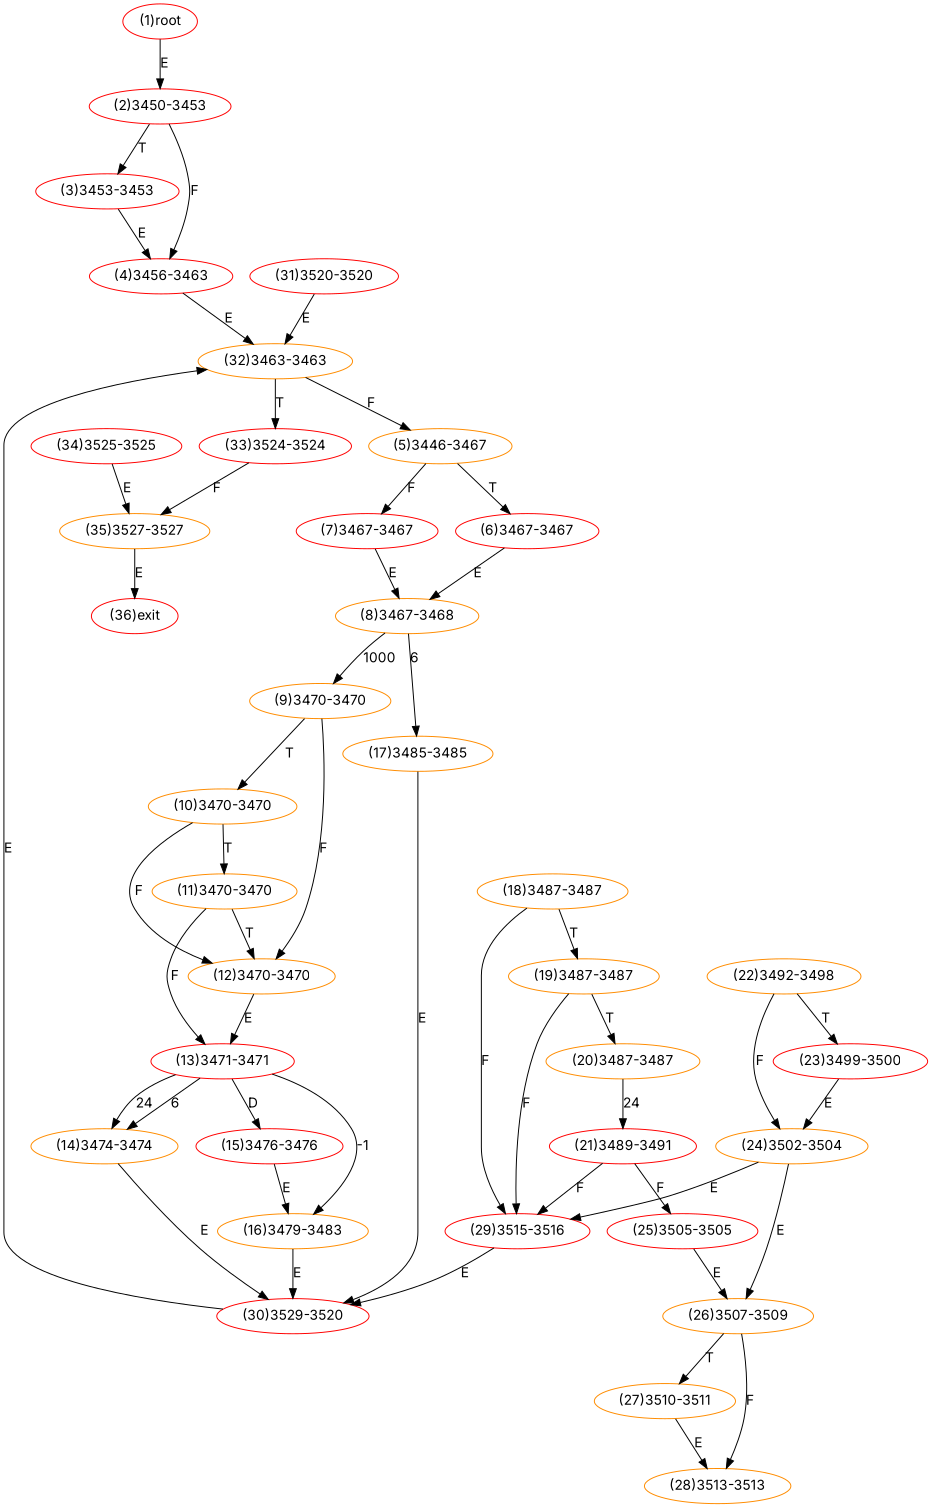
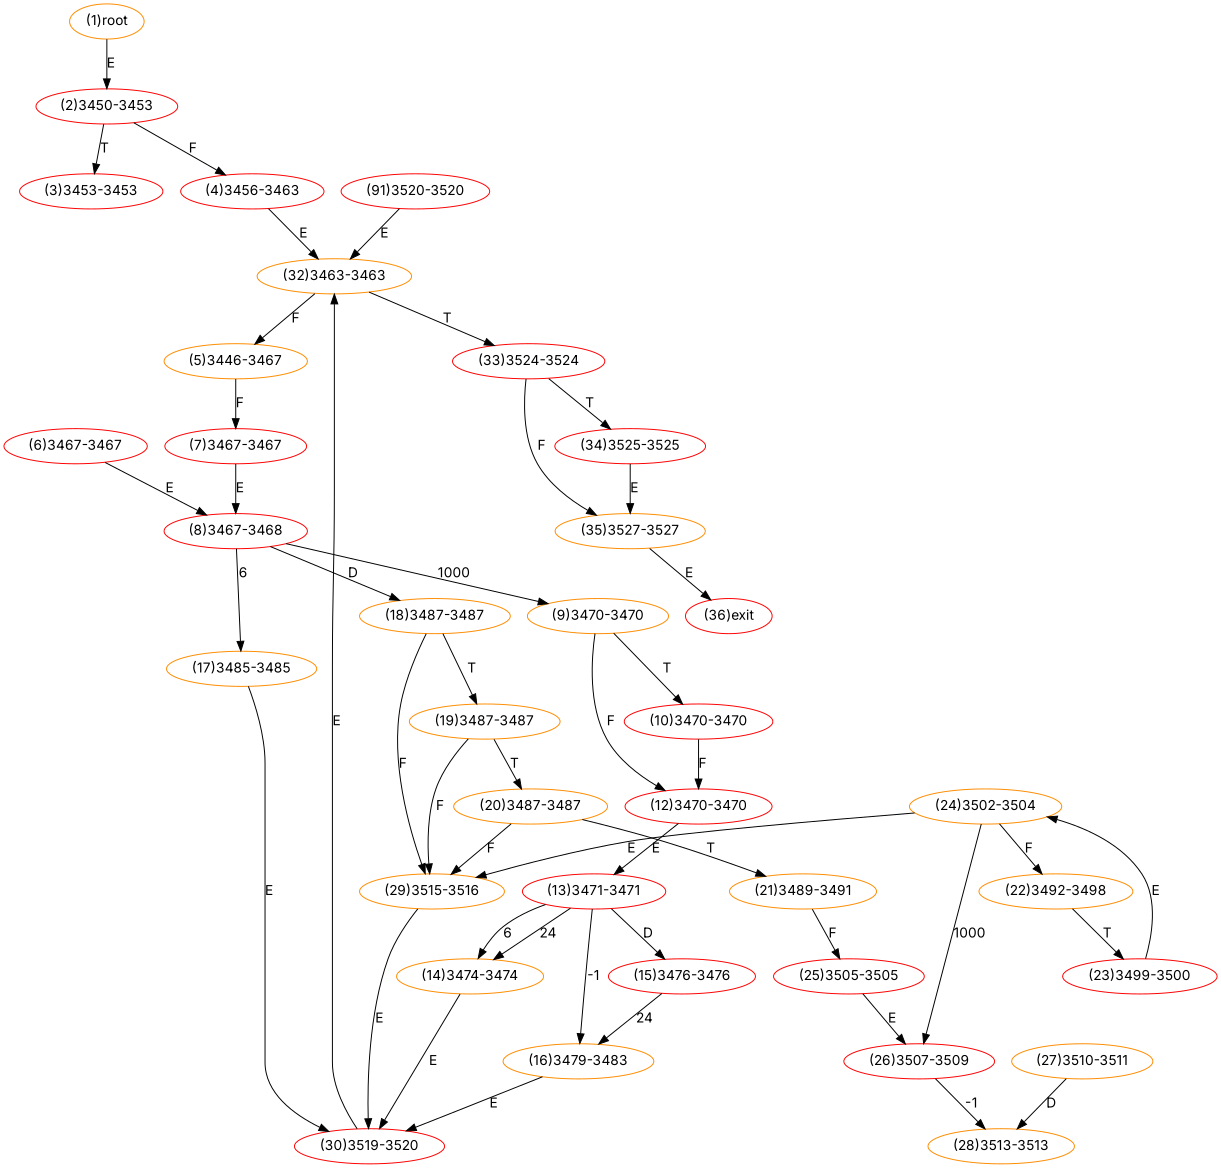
node "(1)root": color red -> darkorange
edge "(3)3453-3453" -> "(4)3456-3463": removed, label "E"
node "(31)3520-3520": label "(31)3520-3520" -> "(91)3520-3520"
edge "(33)3524-3524" -> "(34)3525-3525": added, label "T"
edge "(5)3446-3467" -> "(6)3467-3467": removed, label "T"
edge "(8)3467-3468" -> "(18)3487-3487": added, label "D"
node "(8)3467-3468": color darkorange -> red
node "(10)3470-3470": color darkorange -> red
node "(11)3470-3470": removed
node "(12)3470-3470": color darkorange -> red
edge "(22)3492-3498" -> "(24)3502-3504": reversed
edge "(20)3487-3487" -> "(21)3489-3491": label "24" -> "T"
node "(21)3489-3491": color red -> darkorange
edge "(21)3489-3491" -> "(29)3515-3516": now "(20)3487-3487" -> "(29)3515-3516"
edge "(15)3476-3476" -> "(16)3479-3483": label "E" -> "24"
node "(29)3515-3516": color red -> darkorange
edge "(24)3502-3504" -> "(26)3507-3509": label "E" -> "1000"
node "(30)3529-3520": label "(30)3529-3520" -> "(30)3519-3520"
node "(26)3507-3509": color darkorange -> red
edge "(26)3507-3509" -> "(27)3510-3511": removed, label "T"
edge "(26)3507-3509" -> "(28)3513-3513": label "F" -> "-1"
edge "(27)3510-3511" -> "(28)3513-3513": label "E" -> "D"
